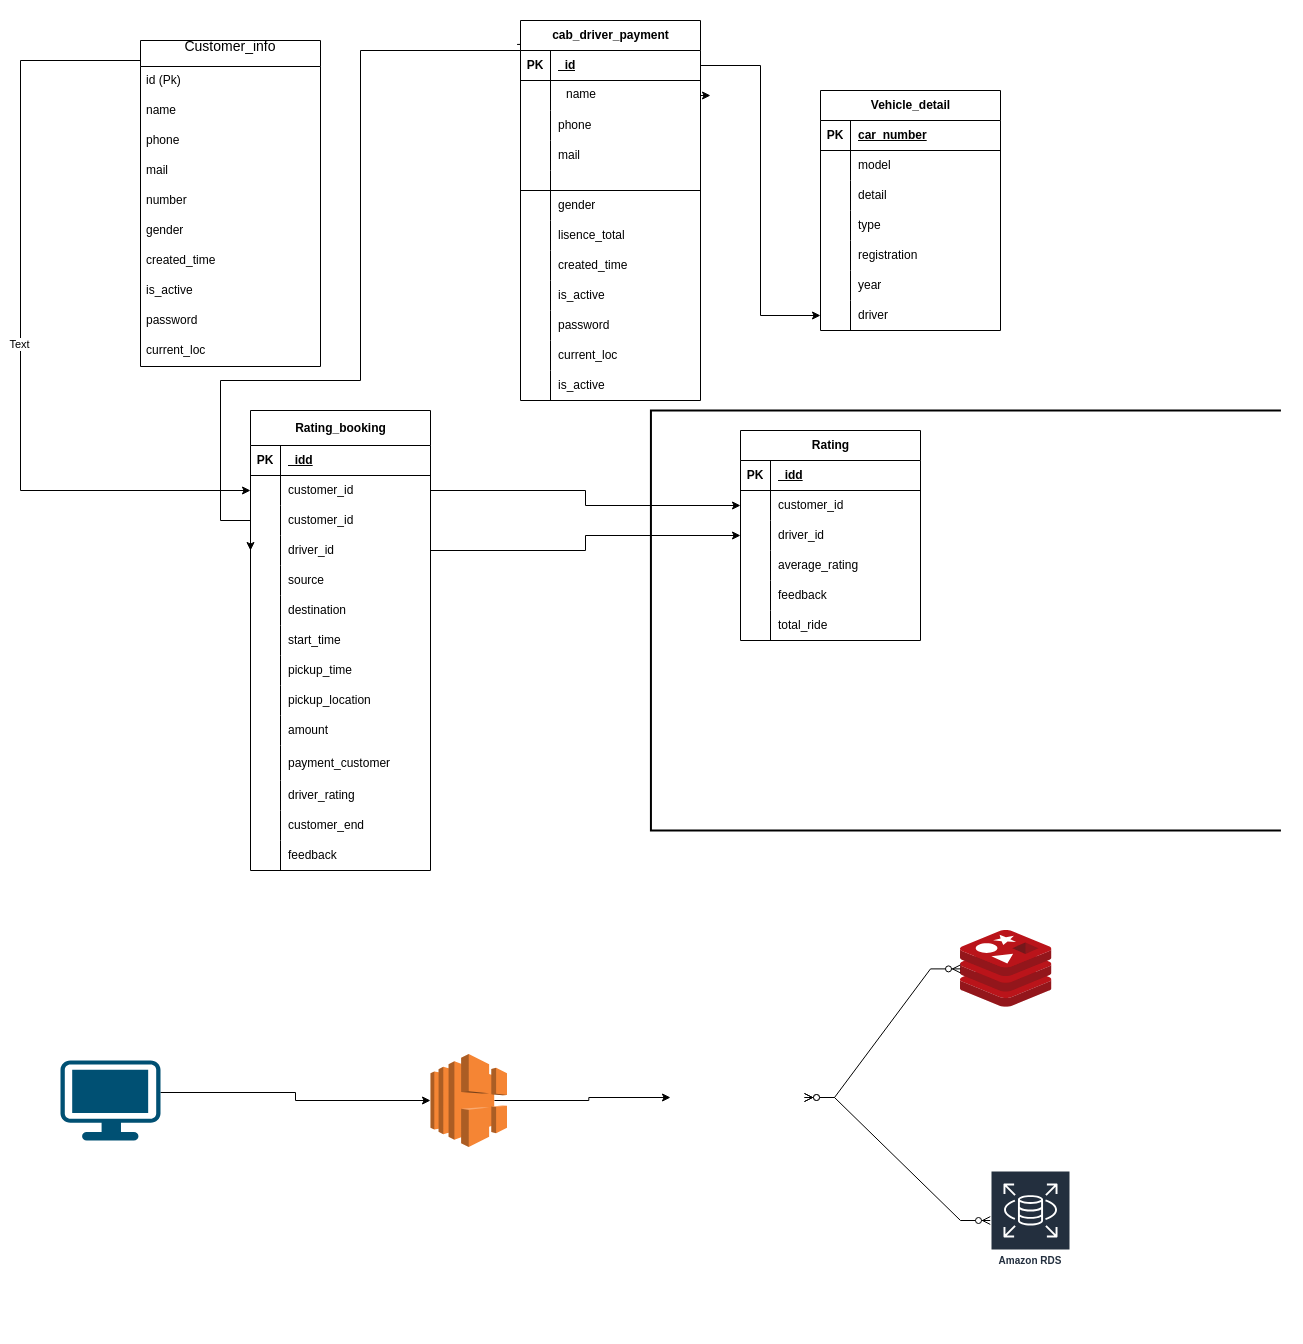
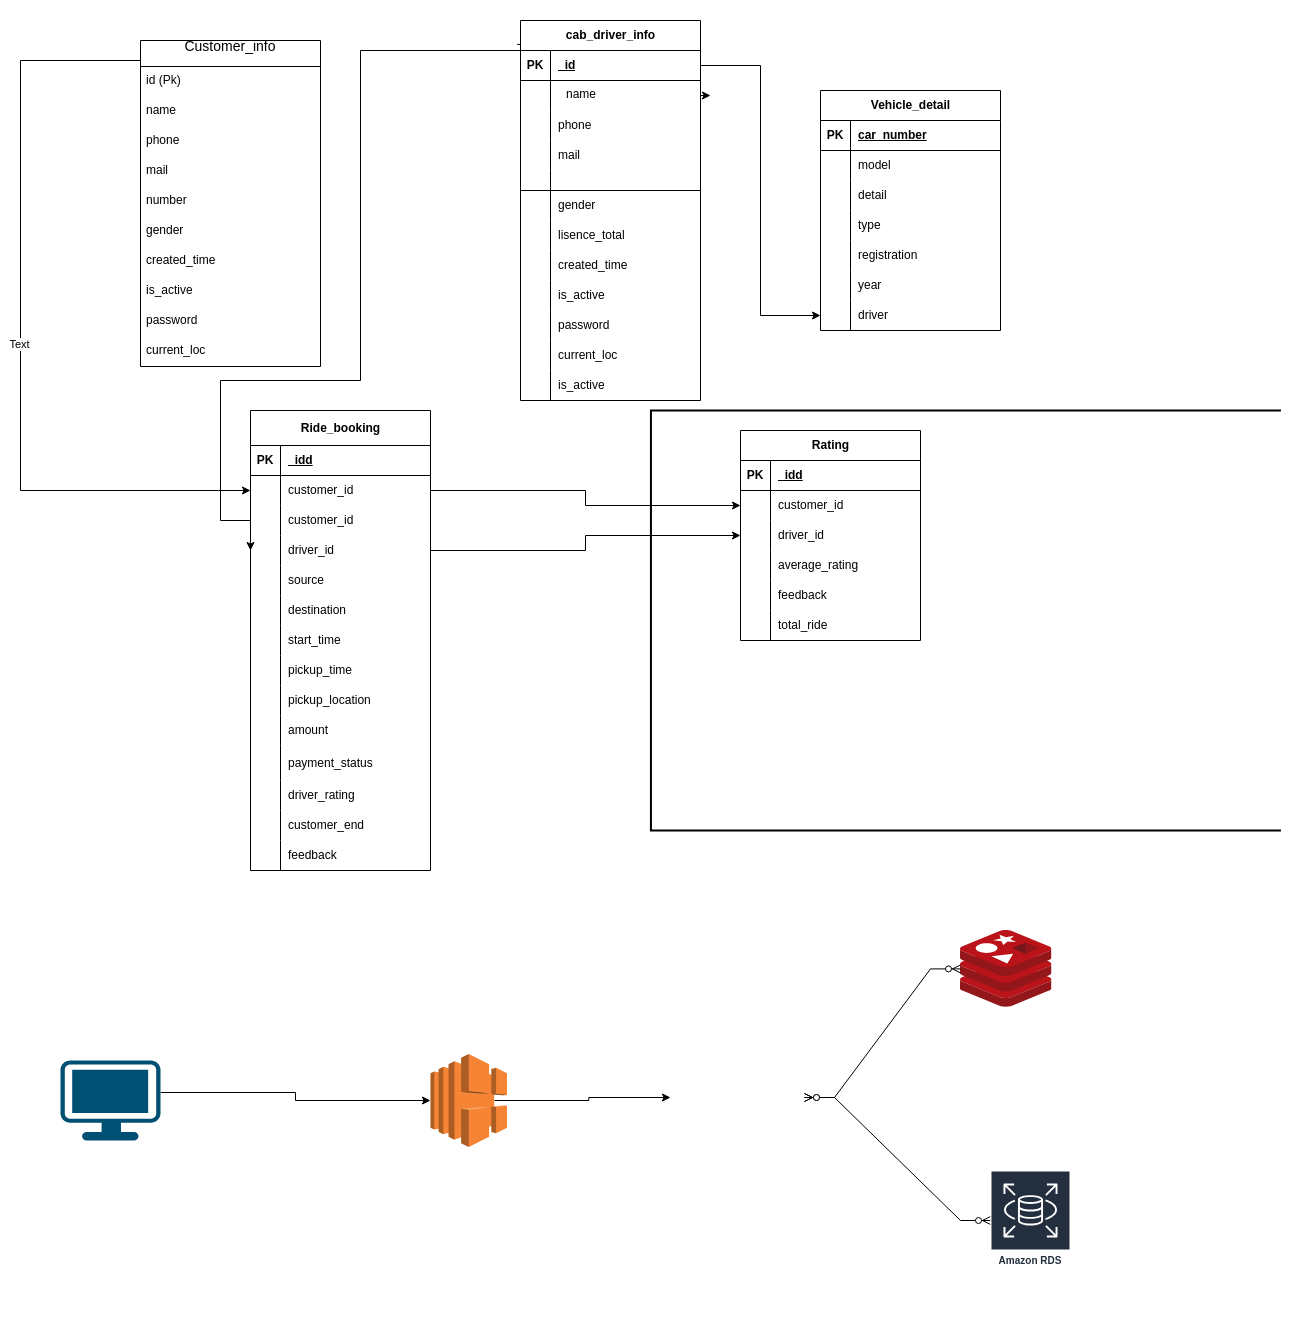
node "cab_driver_payment": label "cab_driver_payment" -> "cab_driver_info"
node "Rating_booking": label "Rating_booking" -> "Ride_booking"
node "payment_customer": label "payment_customer" -> "payment_status"
